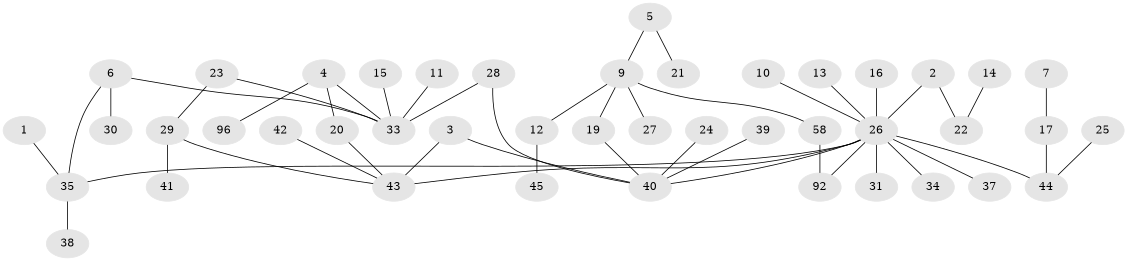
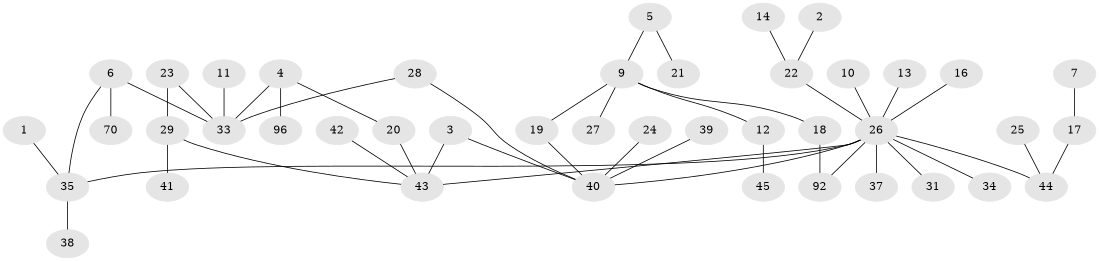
node "15": removed
edge "2" -- "26": now "22" -- "26"
node "30": label "30" -> "70"
node "58": label "58" -> "18"
